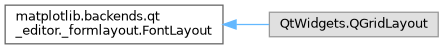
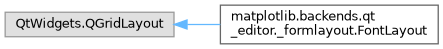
edge "QtWidgets.QGridLayout" -> "matplotlib.backends.qt _editor._formlayout.FontLayout": reversed
